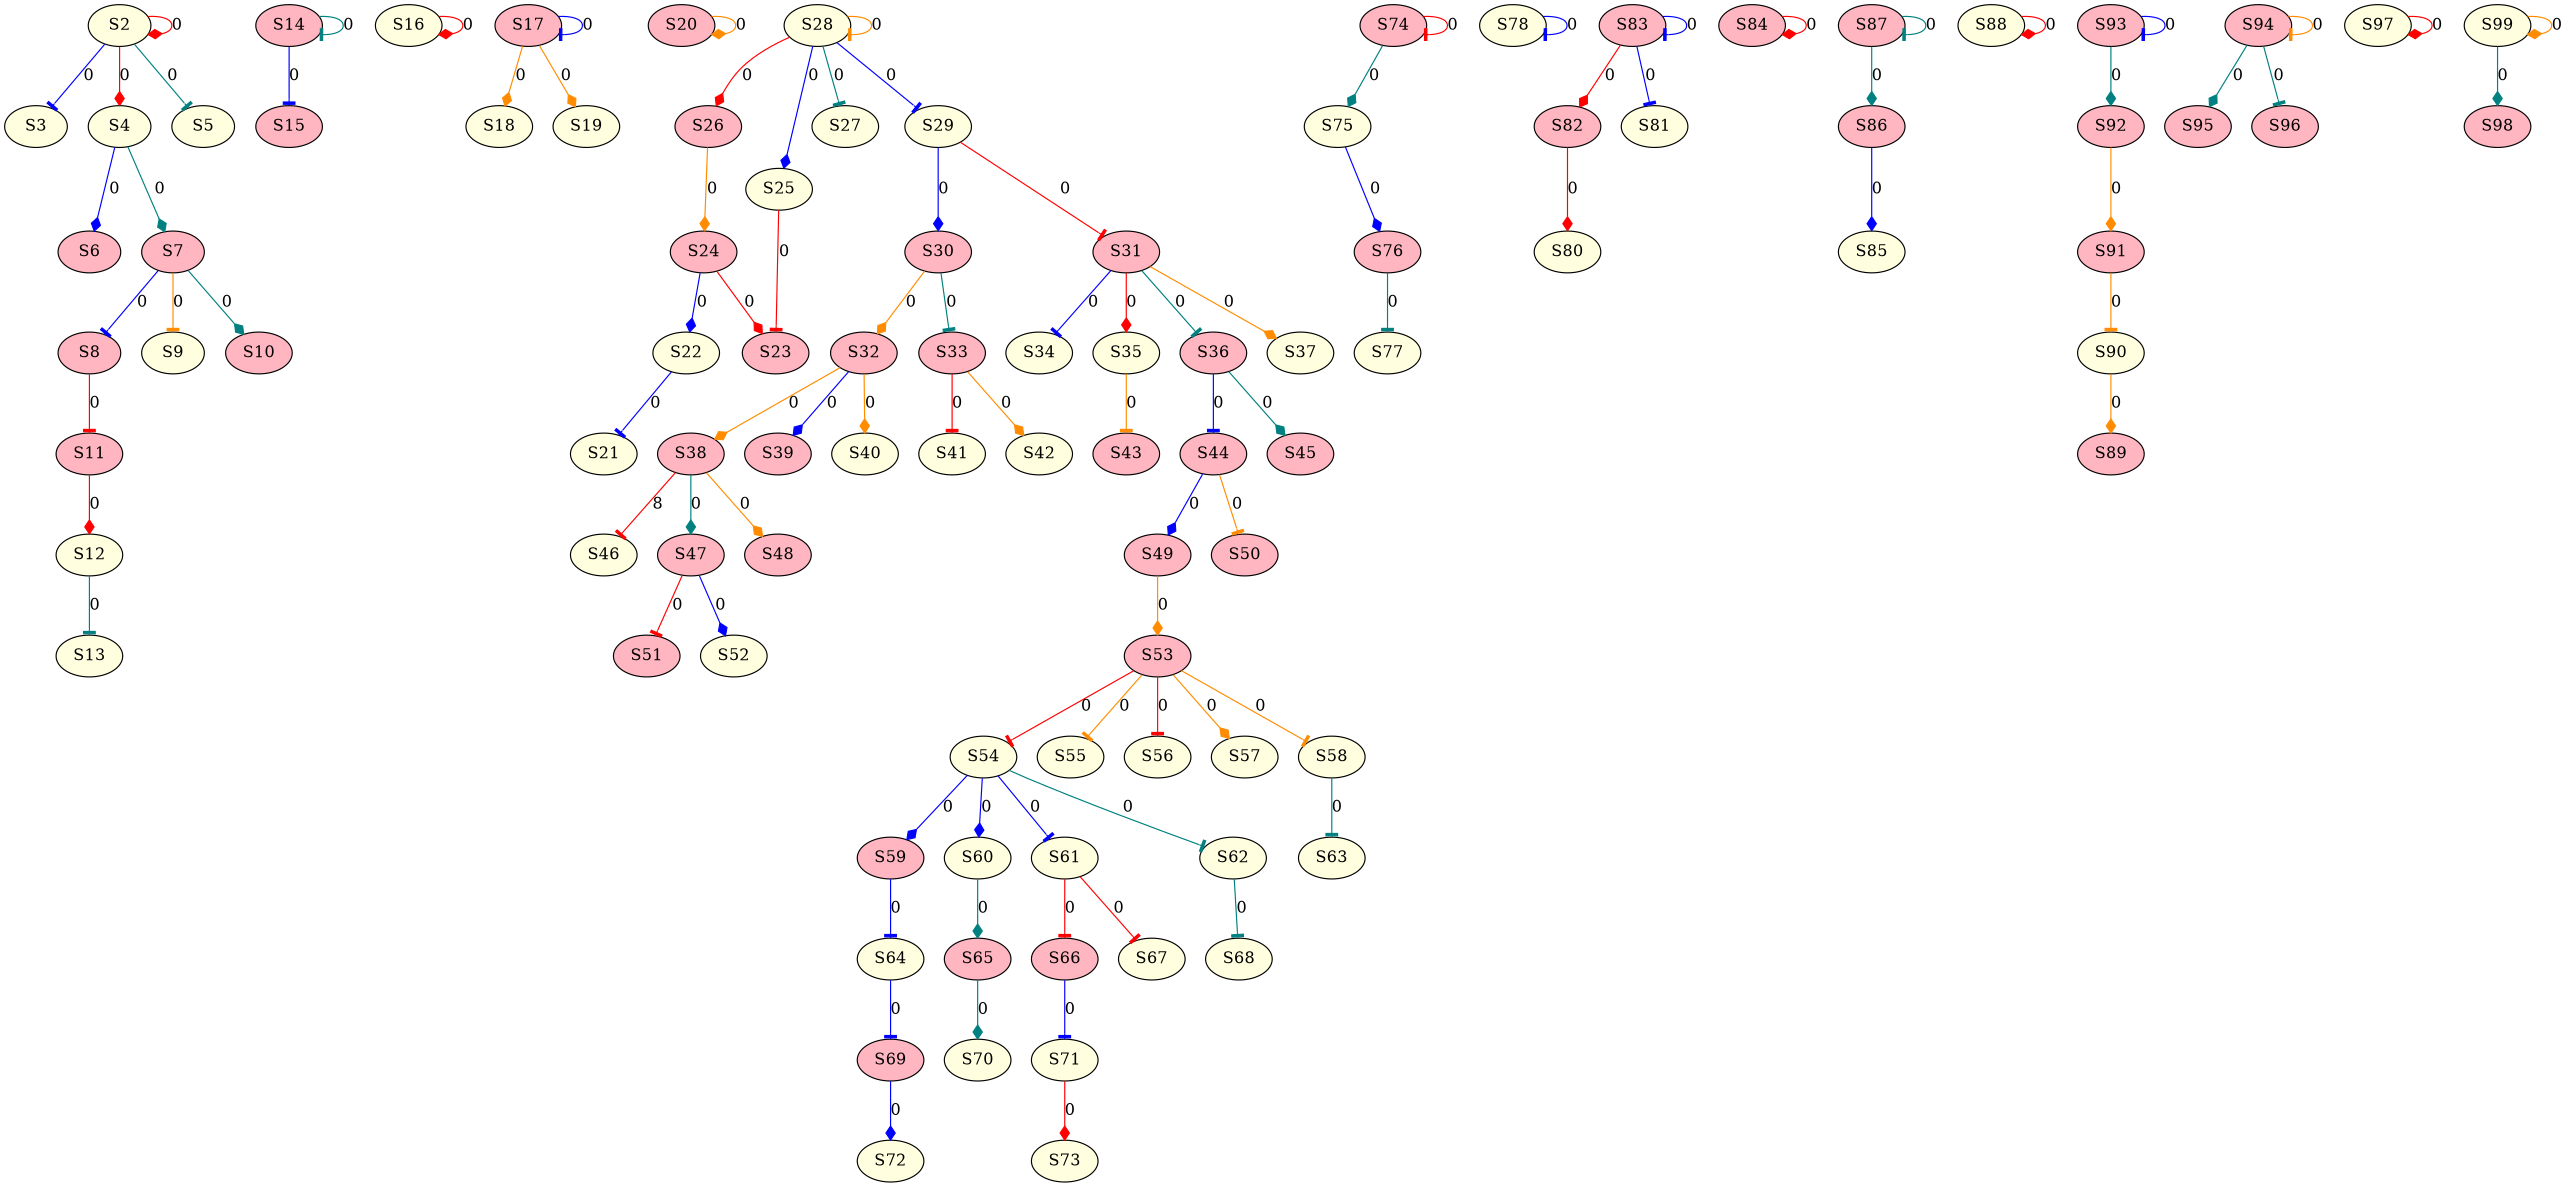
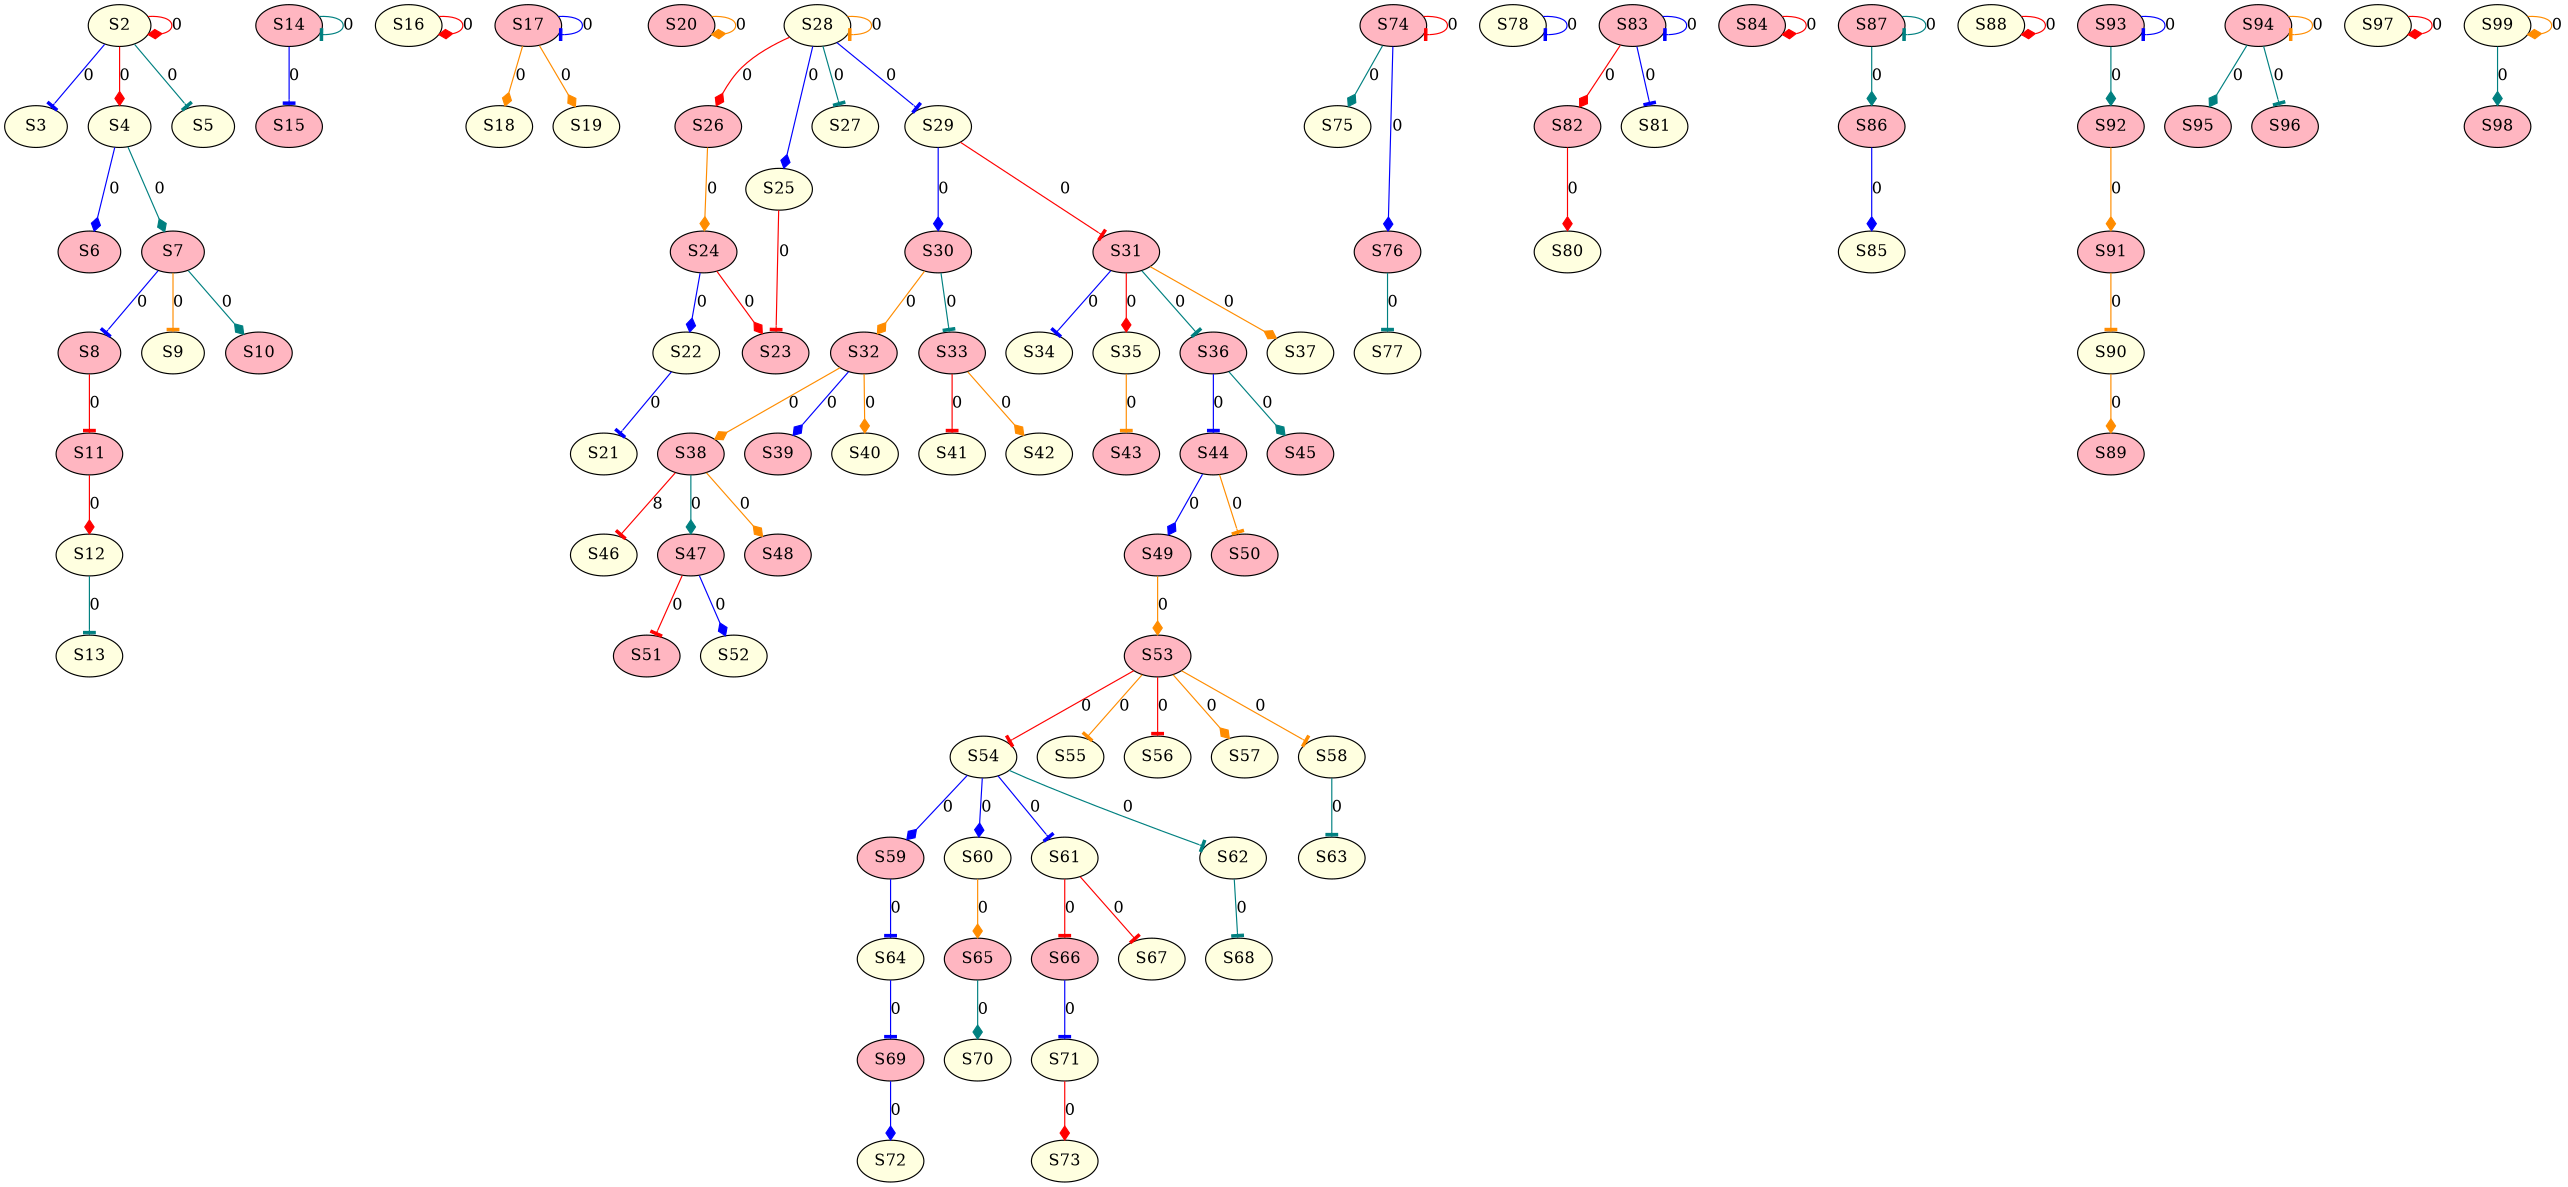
edge "S75" -> "S76": now "S74" -> "S76"
edge "S60" -> "S65": color teal -> darkorange
